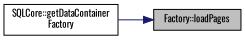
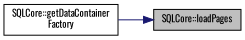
node "Factory::loadPages": label "Factory::loadPages" -> "SQLCore::loadPages"
